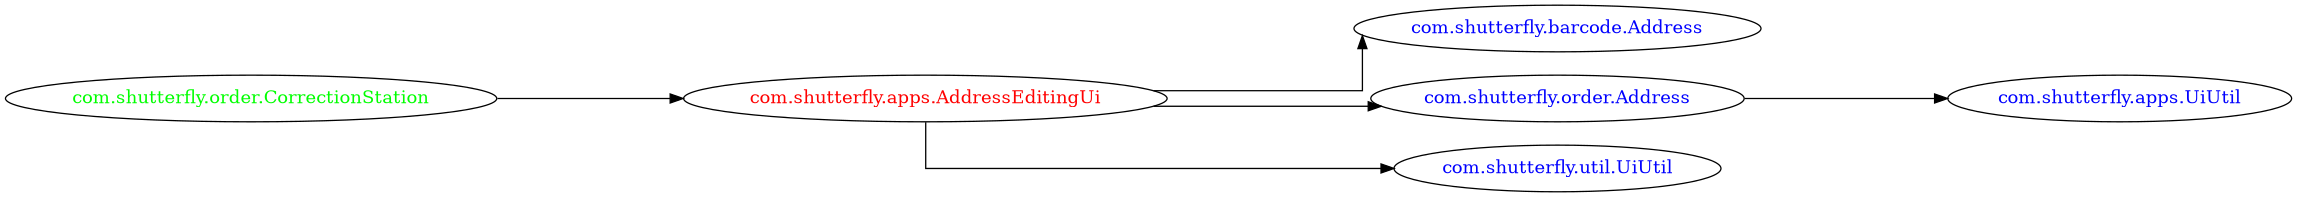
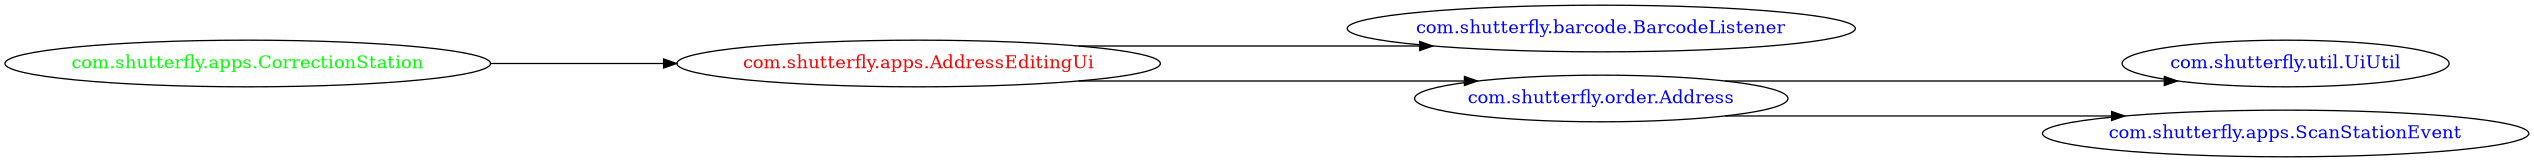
node "com.shutterfly.barcode.Address": label "com.shutterfly.barcode.Address" -> "com.shutterfly.barcode.BarcodeListener"
node "com.shutterfly.order.CorrectionStation": label "com.shutterfly.order.CorrectionStation" -> "com.shutterfly.apps.CorrectionStation"
node "com.shutterfly.apps.UiUtil": label "com.shutterfly.apps.UiUtil" -> "com.shutterfly.apps.ScanStationEvent"
edge "com.shutterfly.apps.AddressEditingUi" -> "com.shutterfly.util.UiUtil": now "com.shutterfly.order.Address" -> "com.shutterfly.util.UiUtil"
